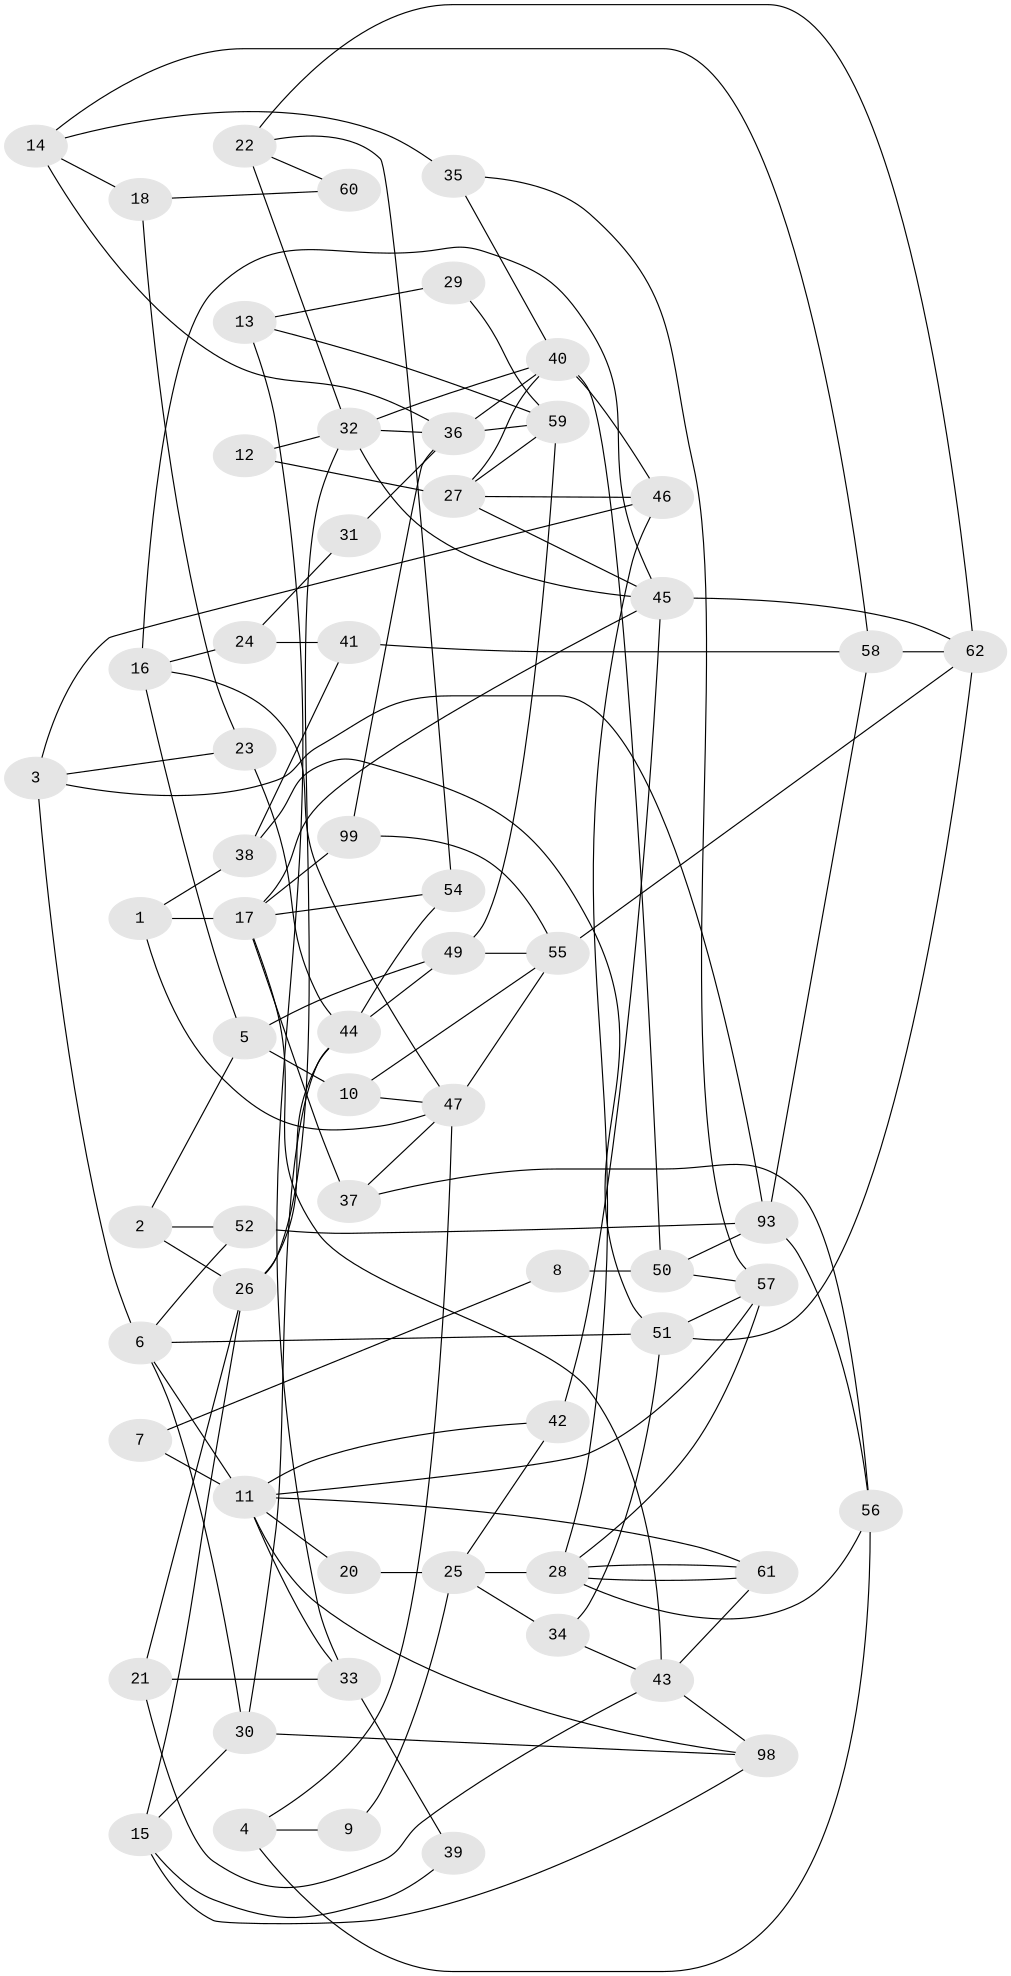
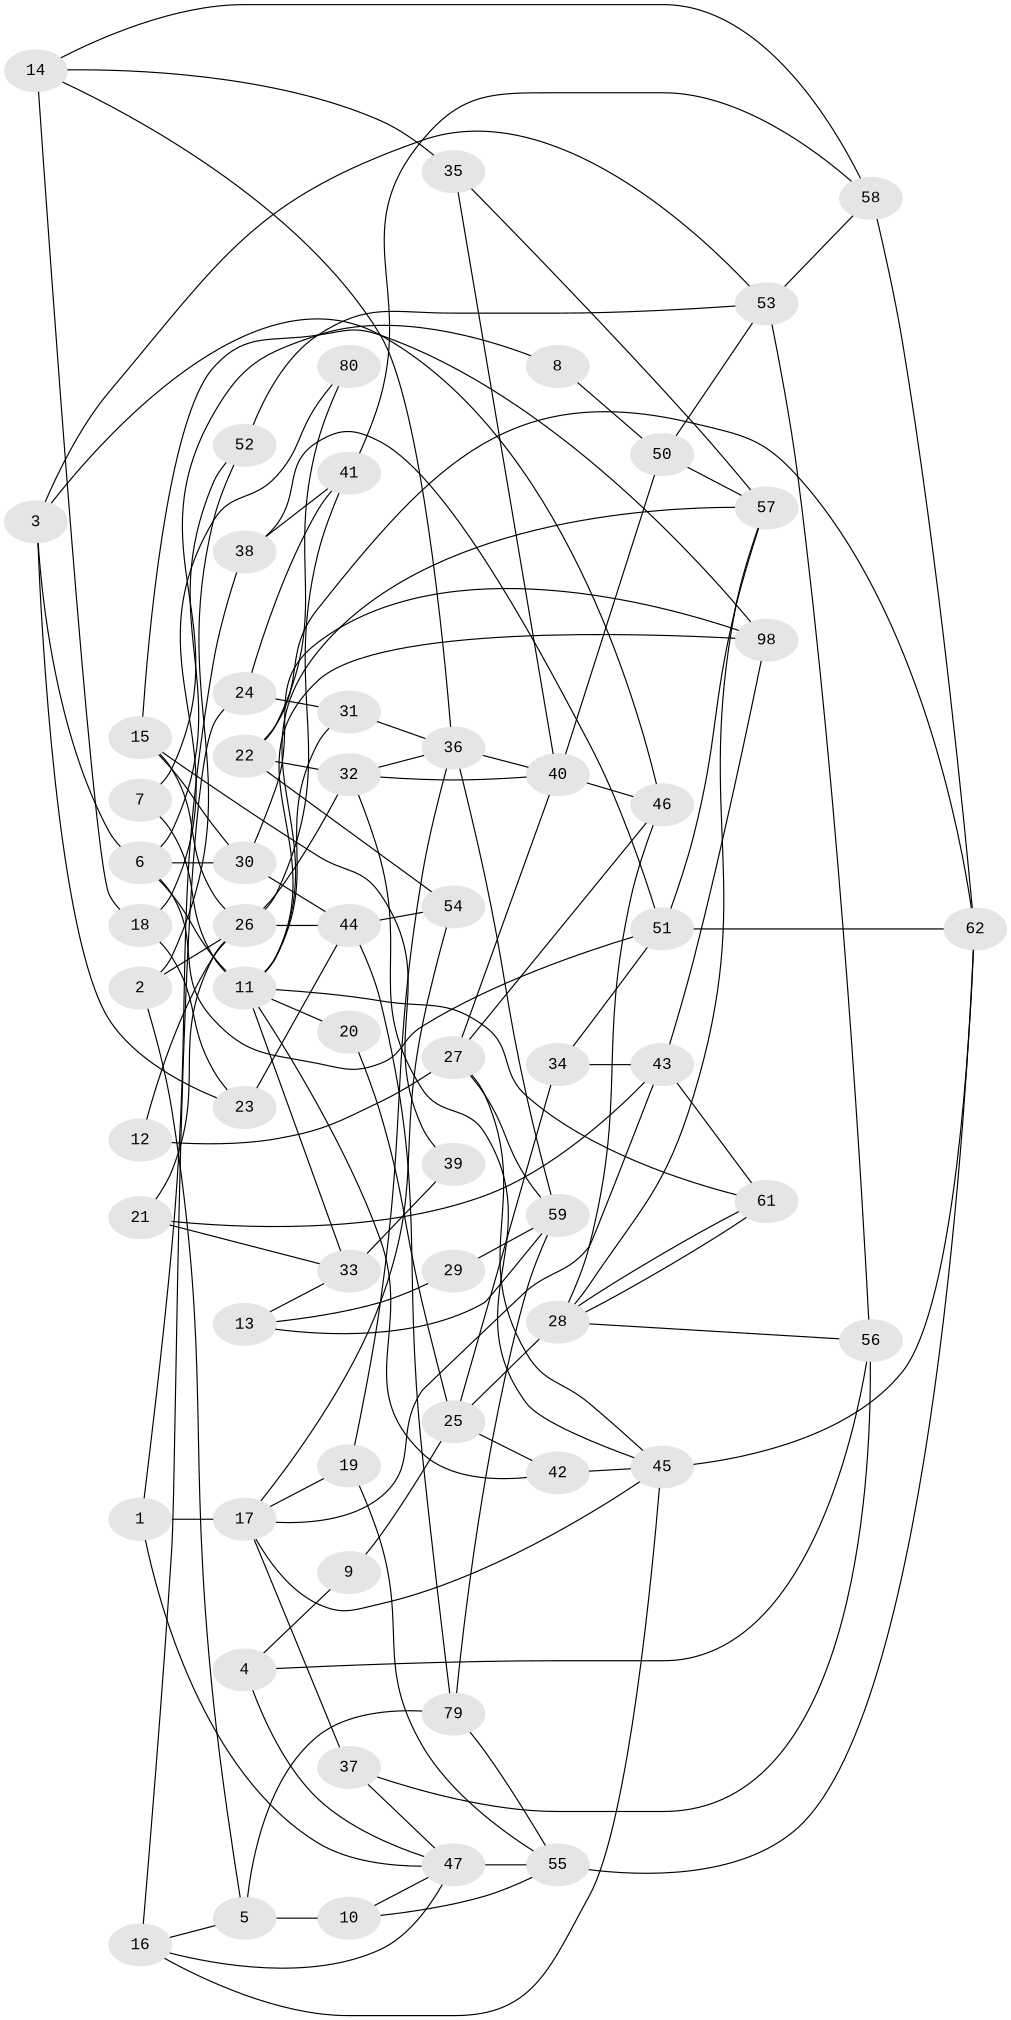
node "60": label "60" -> "80"
edge "32" -- "12": now "26" -- "12"
edge "41" -- "26": added
node "99": label "99" -> "19"
edge "31" -- "11": added
node "49": label "49" -> "79"
node "93": label "93" -> "53"
